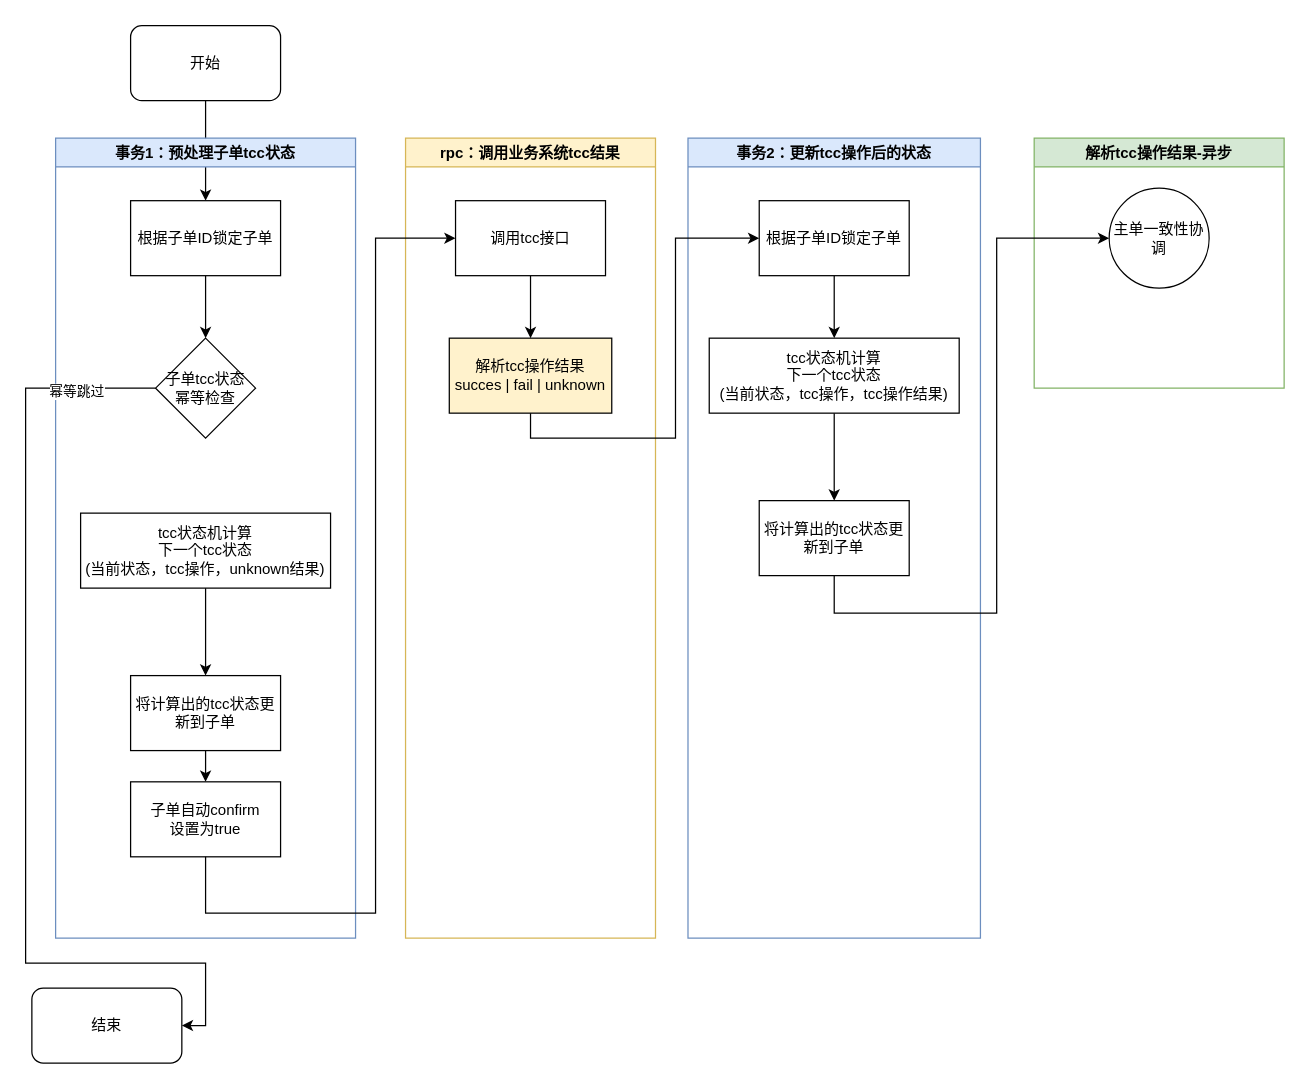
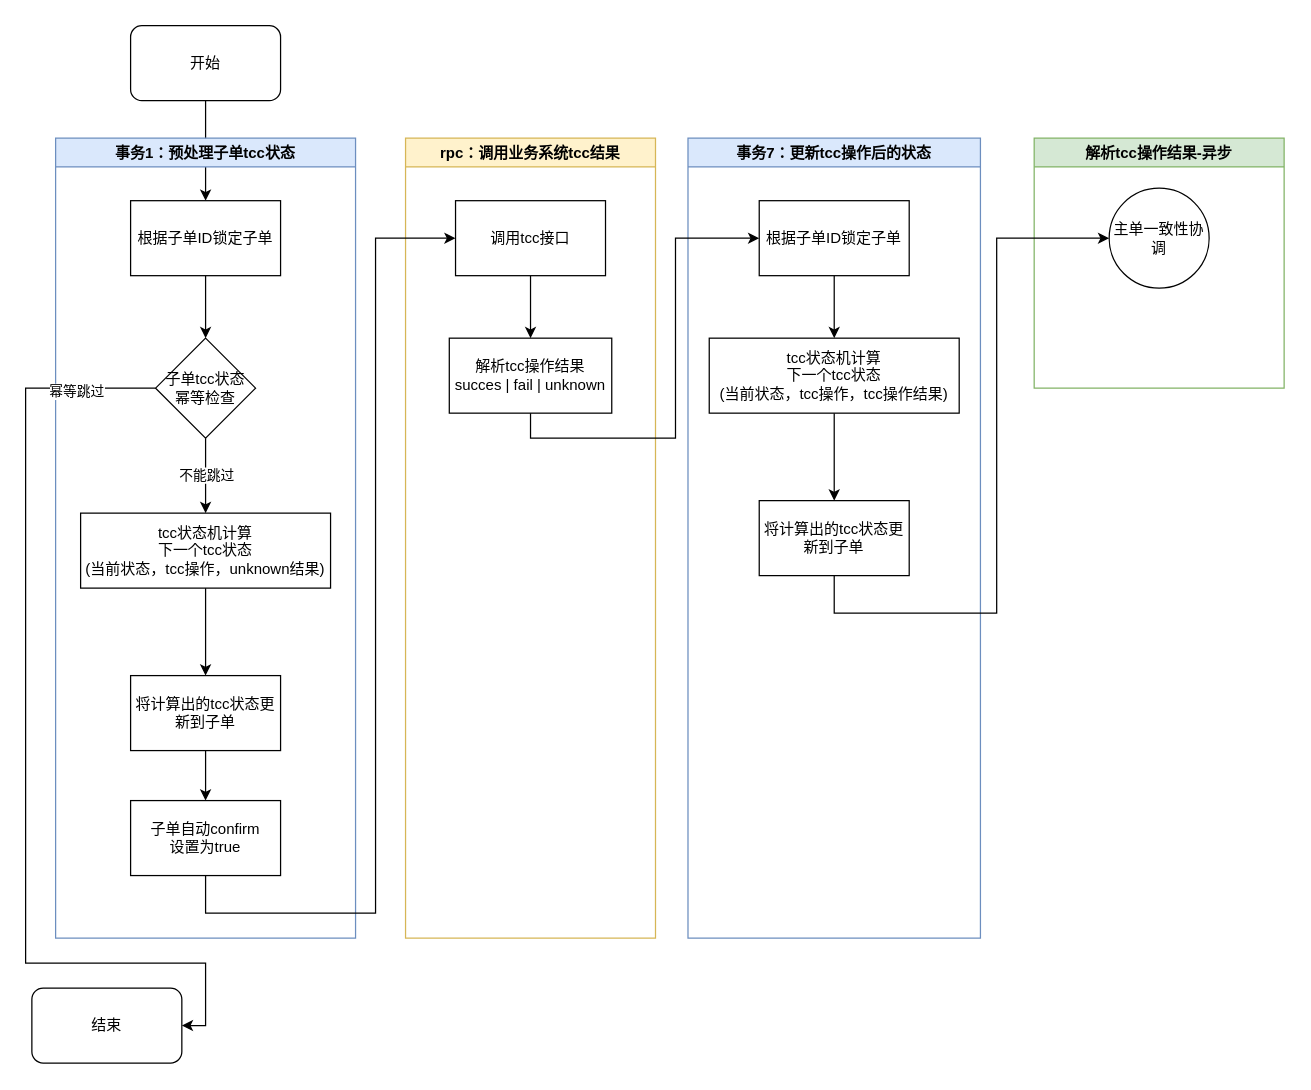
node "事务2：更新tcc操作后的状态": label "事务2：更新tcc操作后的状态" -> "事务7：更新tcc操作后的状态"
node "解析tcc操作结果 succes | fail | unknown": fillcolor #fff2cc -> #ffffff
edge "子单tcc状态 幂等检查" -> "tcc状态机计算 下一个tcc状态 (当前状态，tcc操作，unknown结果)": added, label "不能跳过"
node "子单自动confirm 设置为true": moved (206, 819) -> (206, 838)
